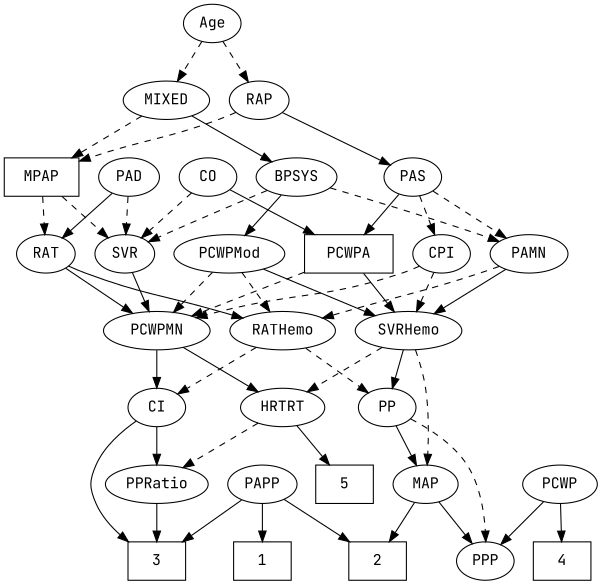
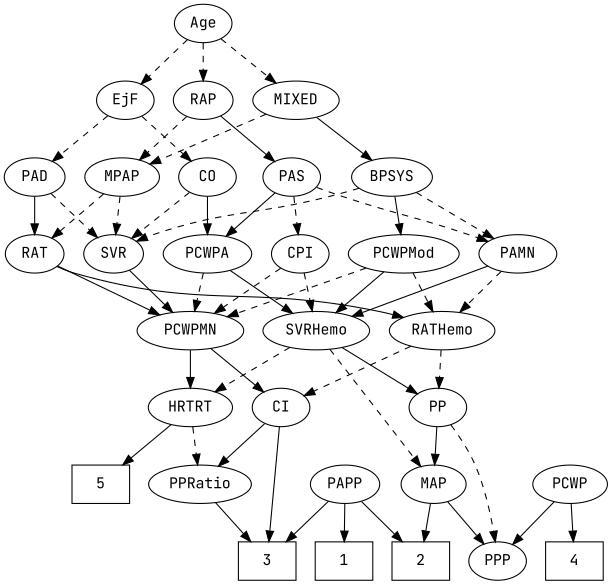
node "EjF": added
node "MPAP": shape box -> ellipse
node "PCWPA": shape box -> ellipse
